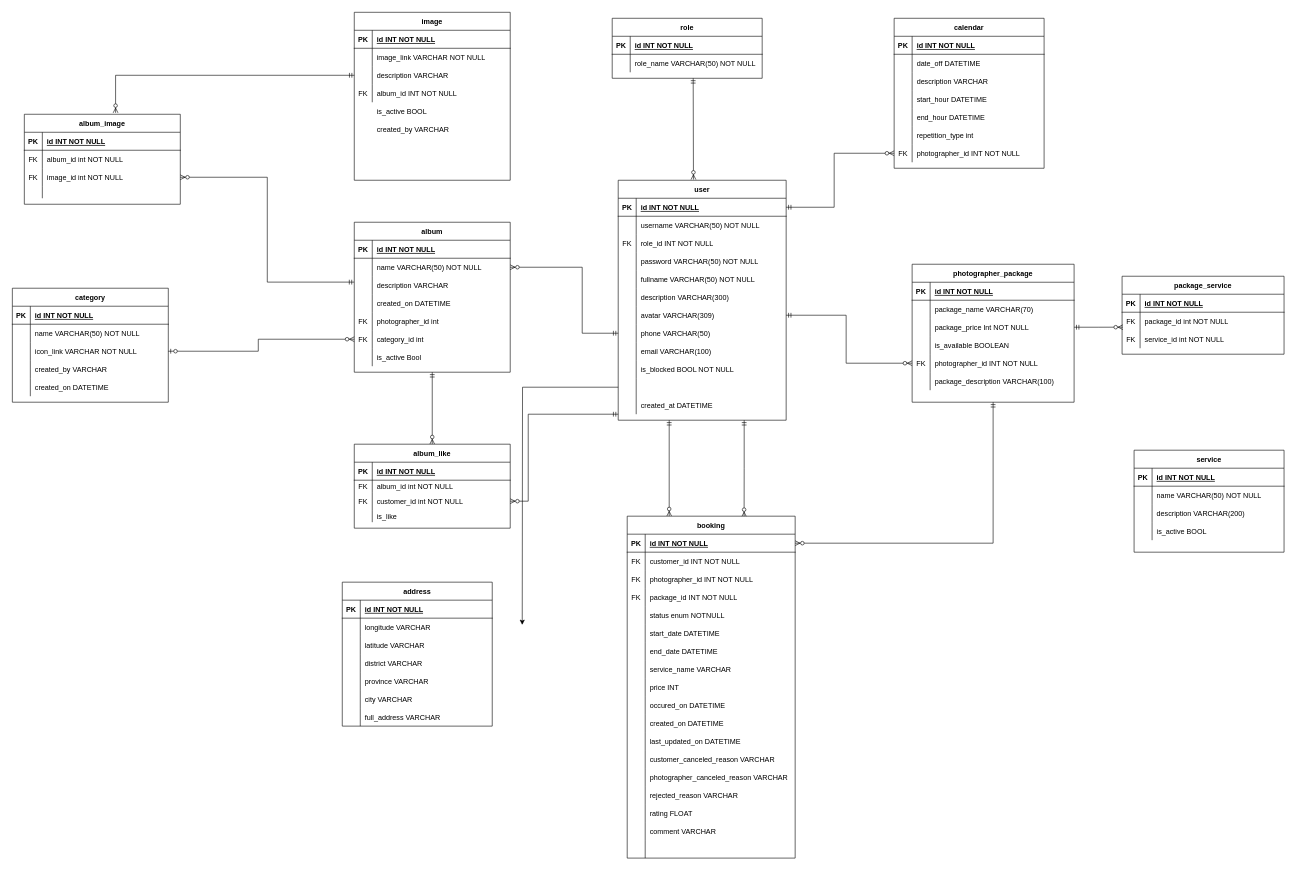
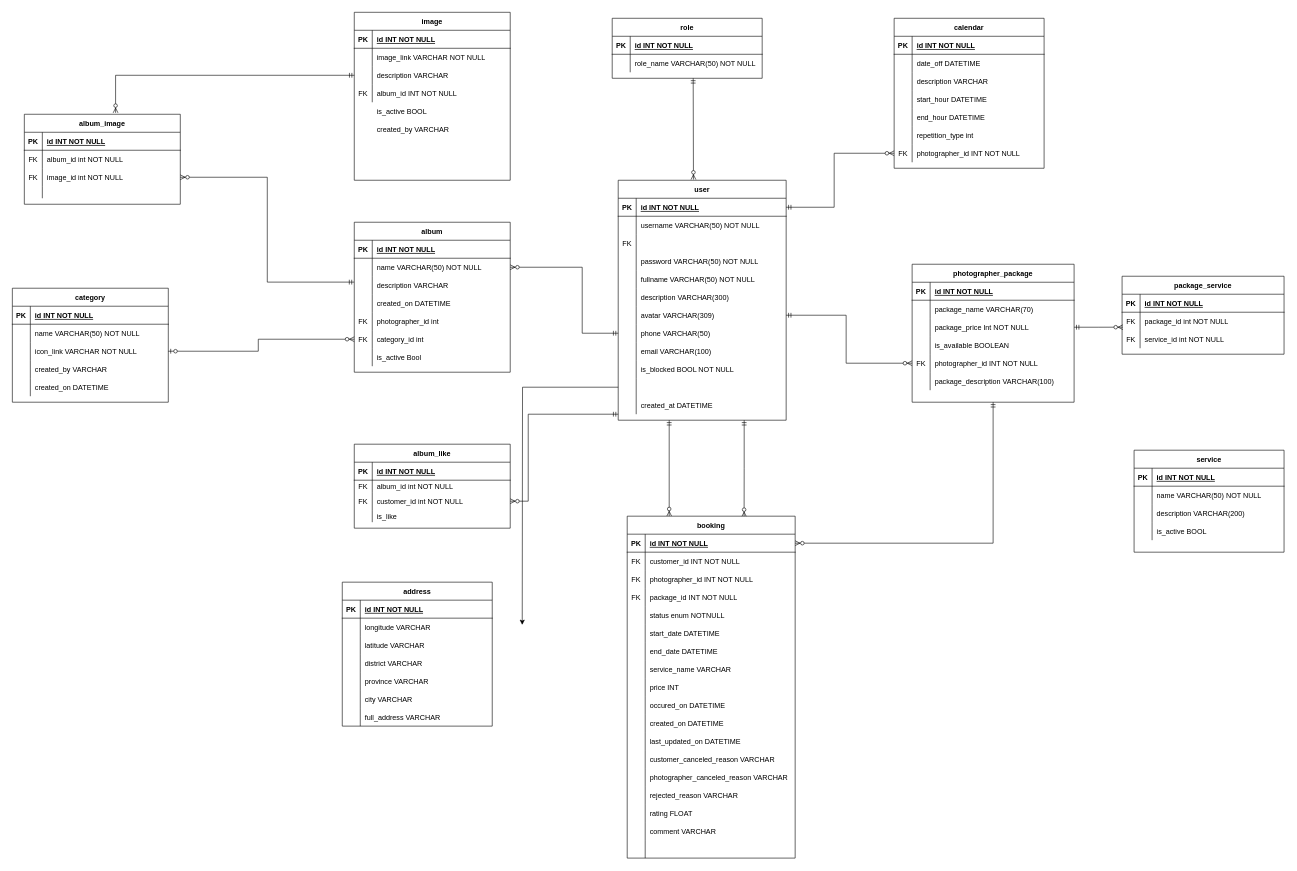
node "role_id INT NOT NULL": removed
edge "album" -- "album_like": removed
